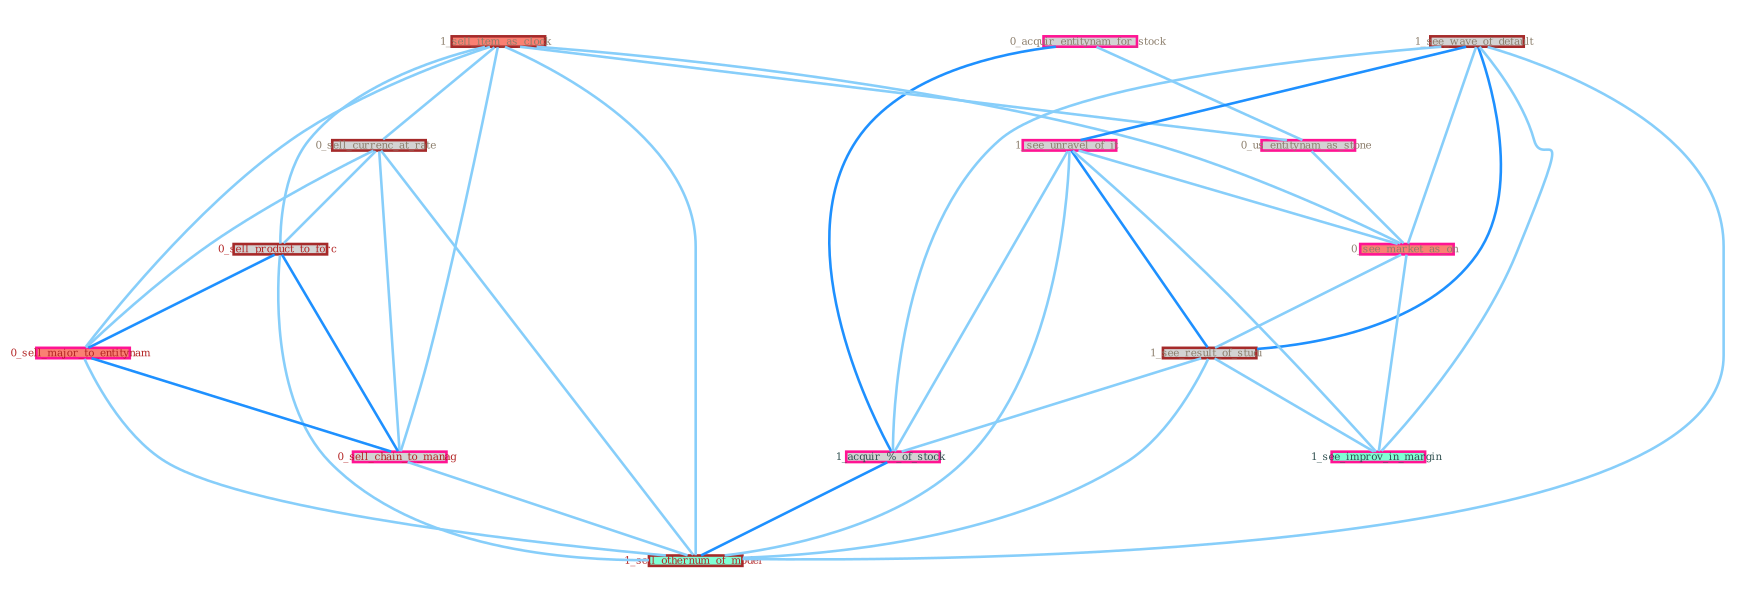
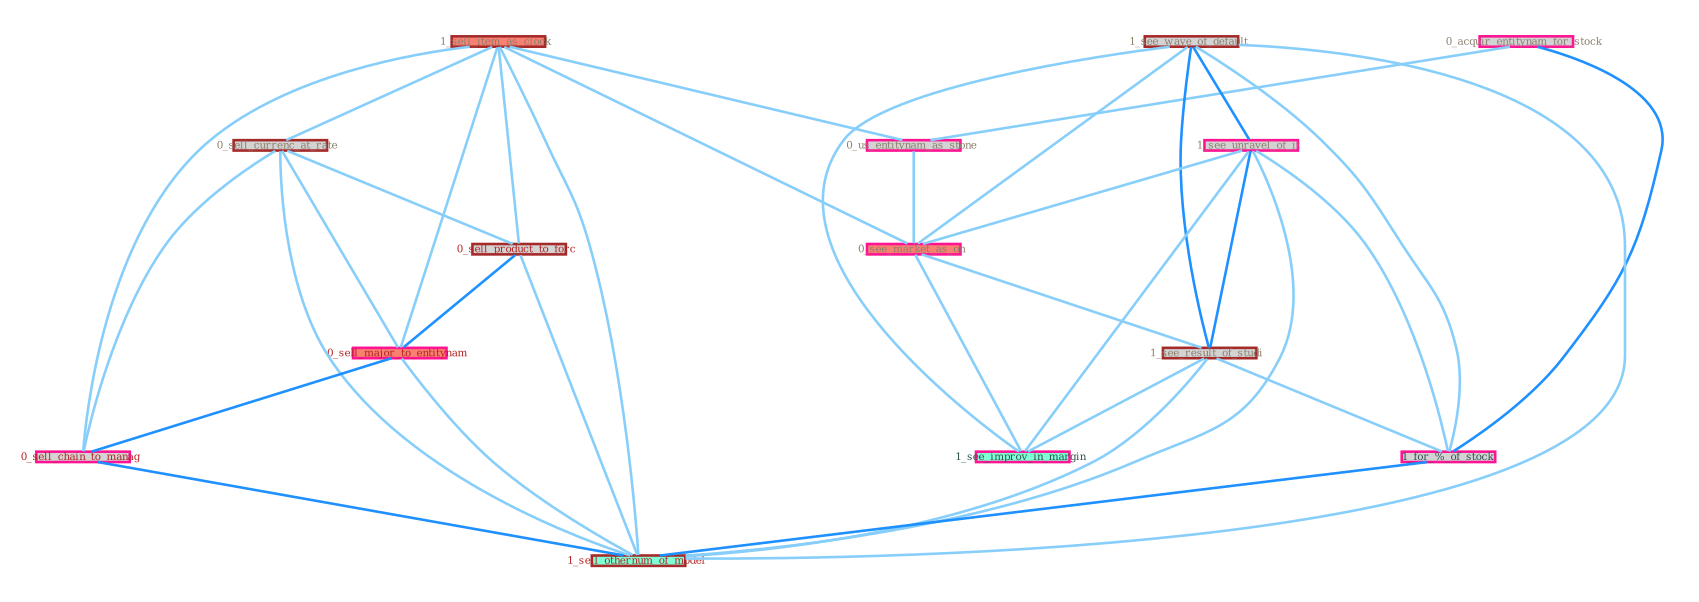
edge "0_sell_product_to_forc" -- "0_sell_chain_to_manag": removed
node "1_acquir_%_of_stock": label "1_acquir_%_of_stock" -> "1_for_%_of_stock"
edge "0_sell_chain_to_manag" -- "1_sell_othernum_of_model": color #87cefa -> #1e90ff
